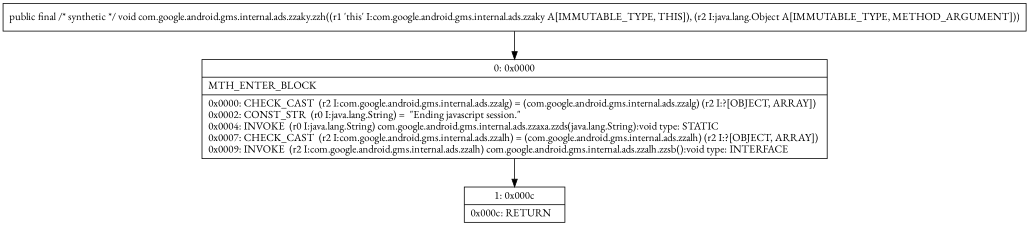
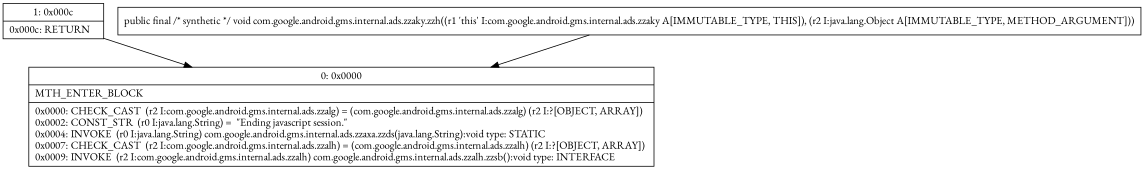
edge "0: 0x0000" -> "1: 0x000c": reversed
